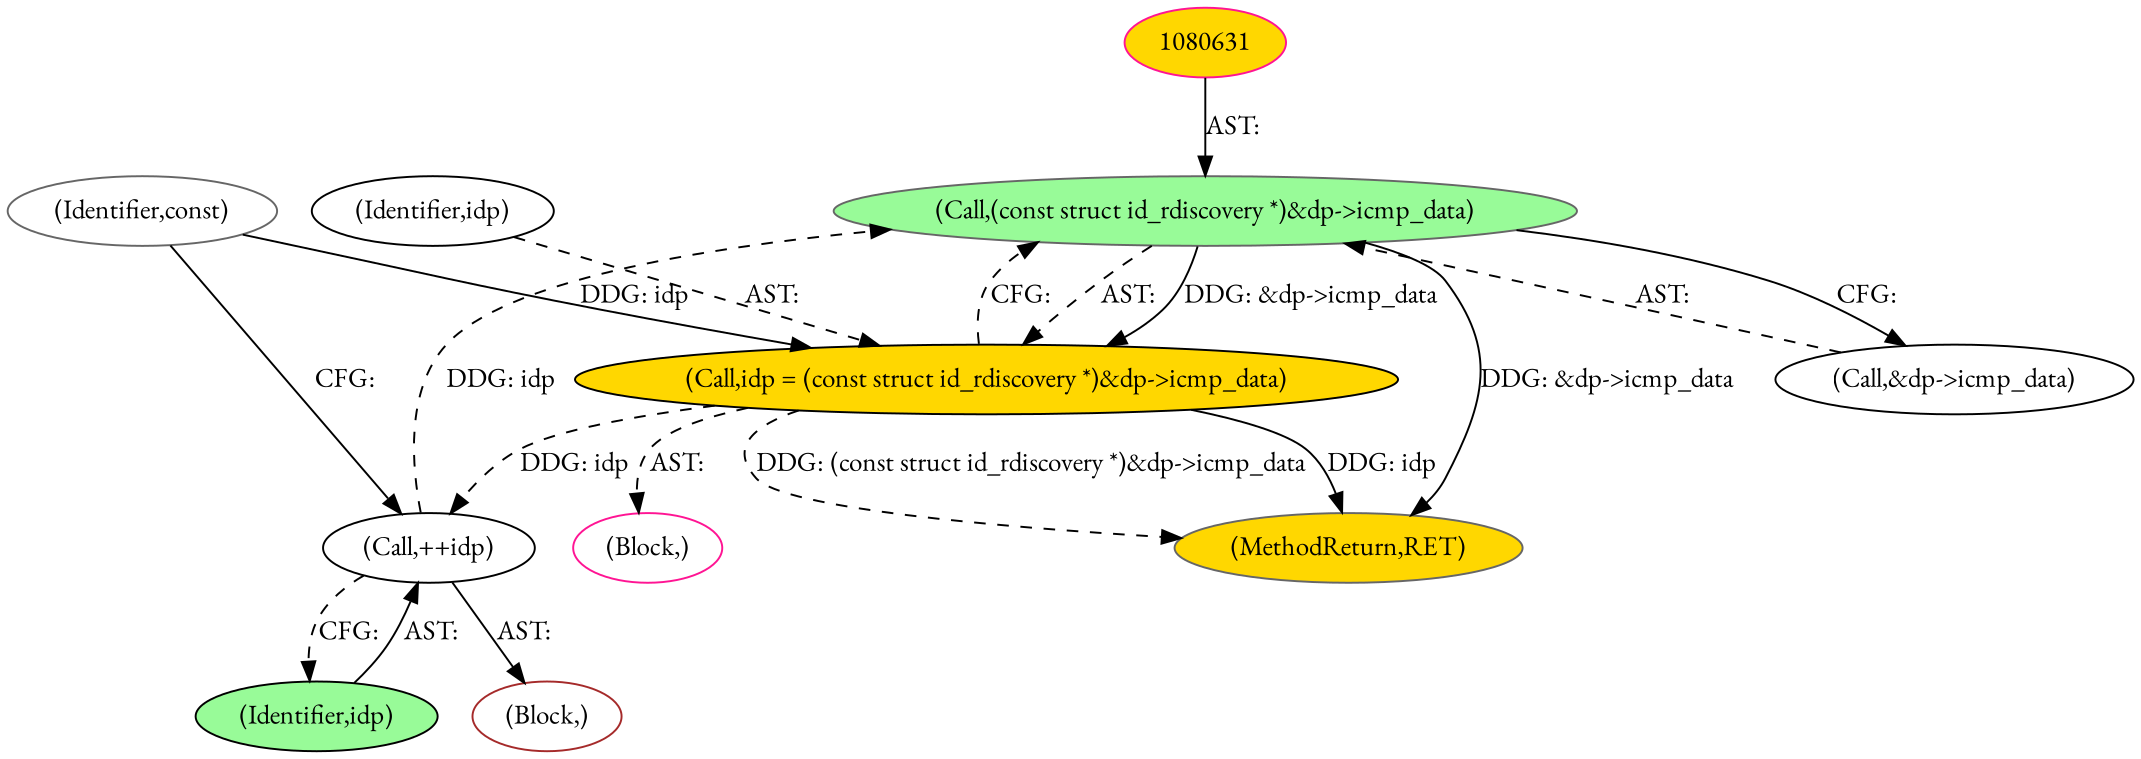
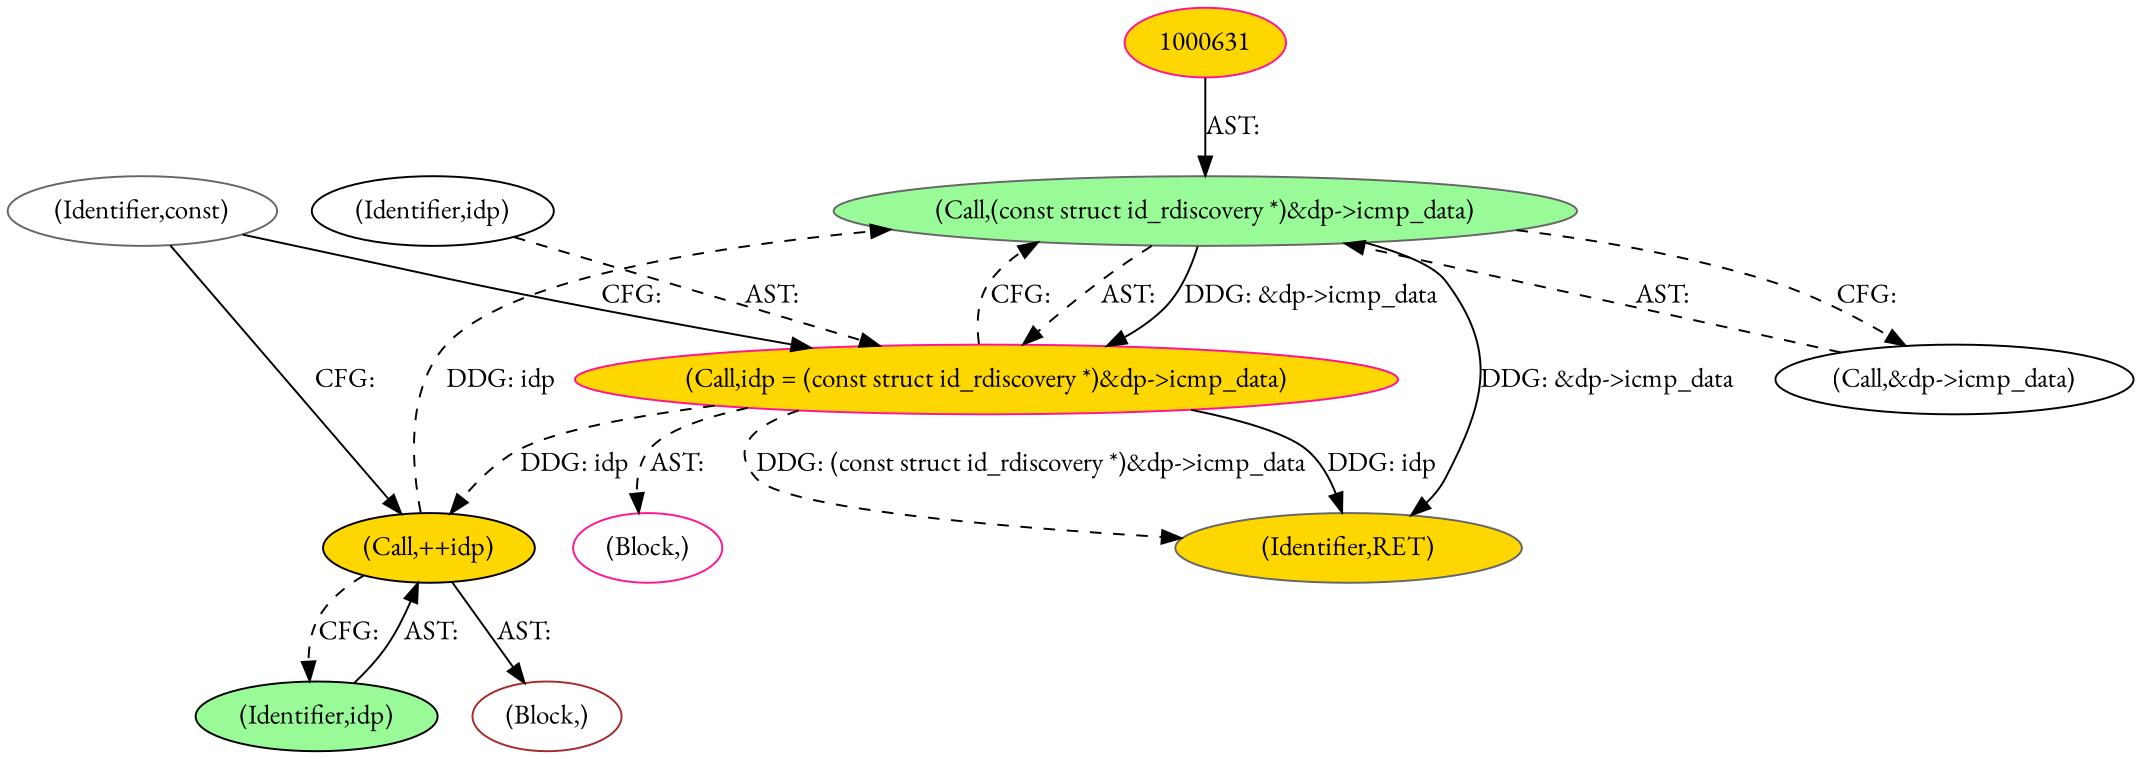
node "1080631": label "1080631" -> "1000631"
edge "(Call,(const struct id_rdiscovery *)&dp->icmp_data)" -> "(Call,&dp->icmp_data)": style solid -> dashed
edge "(Identifier,const)" -> "(Call,idp = (const struct id_rdiscovery *)&dp->icmp_data)": label "DDG: idp" -> "CFG: "
node "(Call,idp = (const struct id_rdiscovery *)&dp->icmp_data)": color black -> deeppink
node "(Call,++idp)": fillcolor white -> gold
node "(MethodReturn,RET)": label "(MethodReturn,RET)" -> "(Identifier,RET)"
